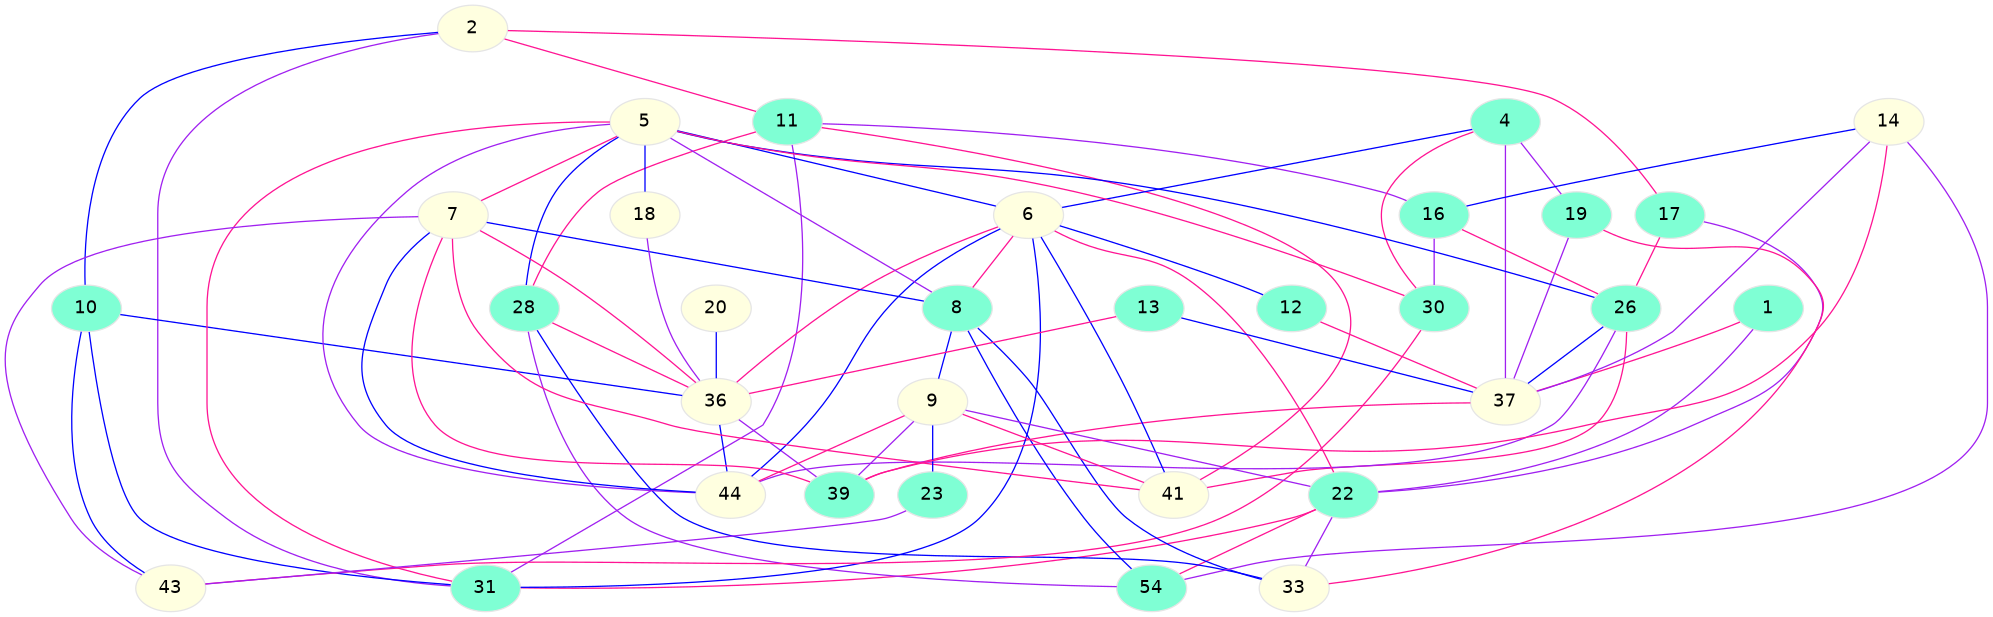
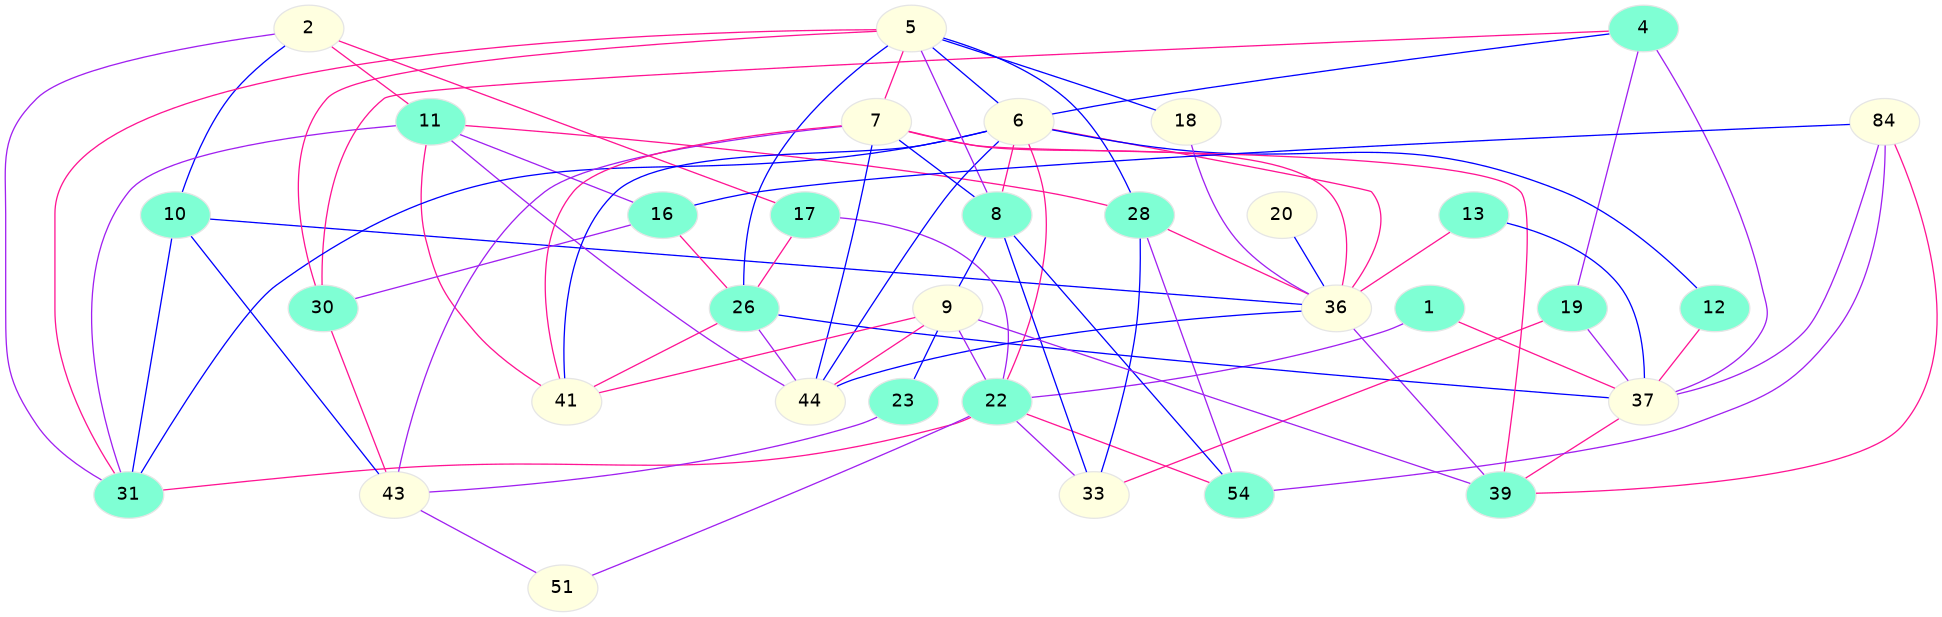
node "14": label "14" -> "84"
edge "5" -- "44": now "11" -- "44"
node "51": added
